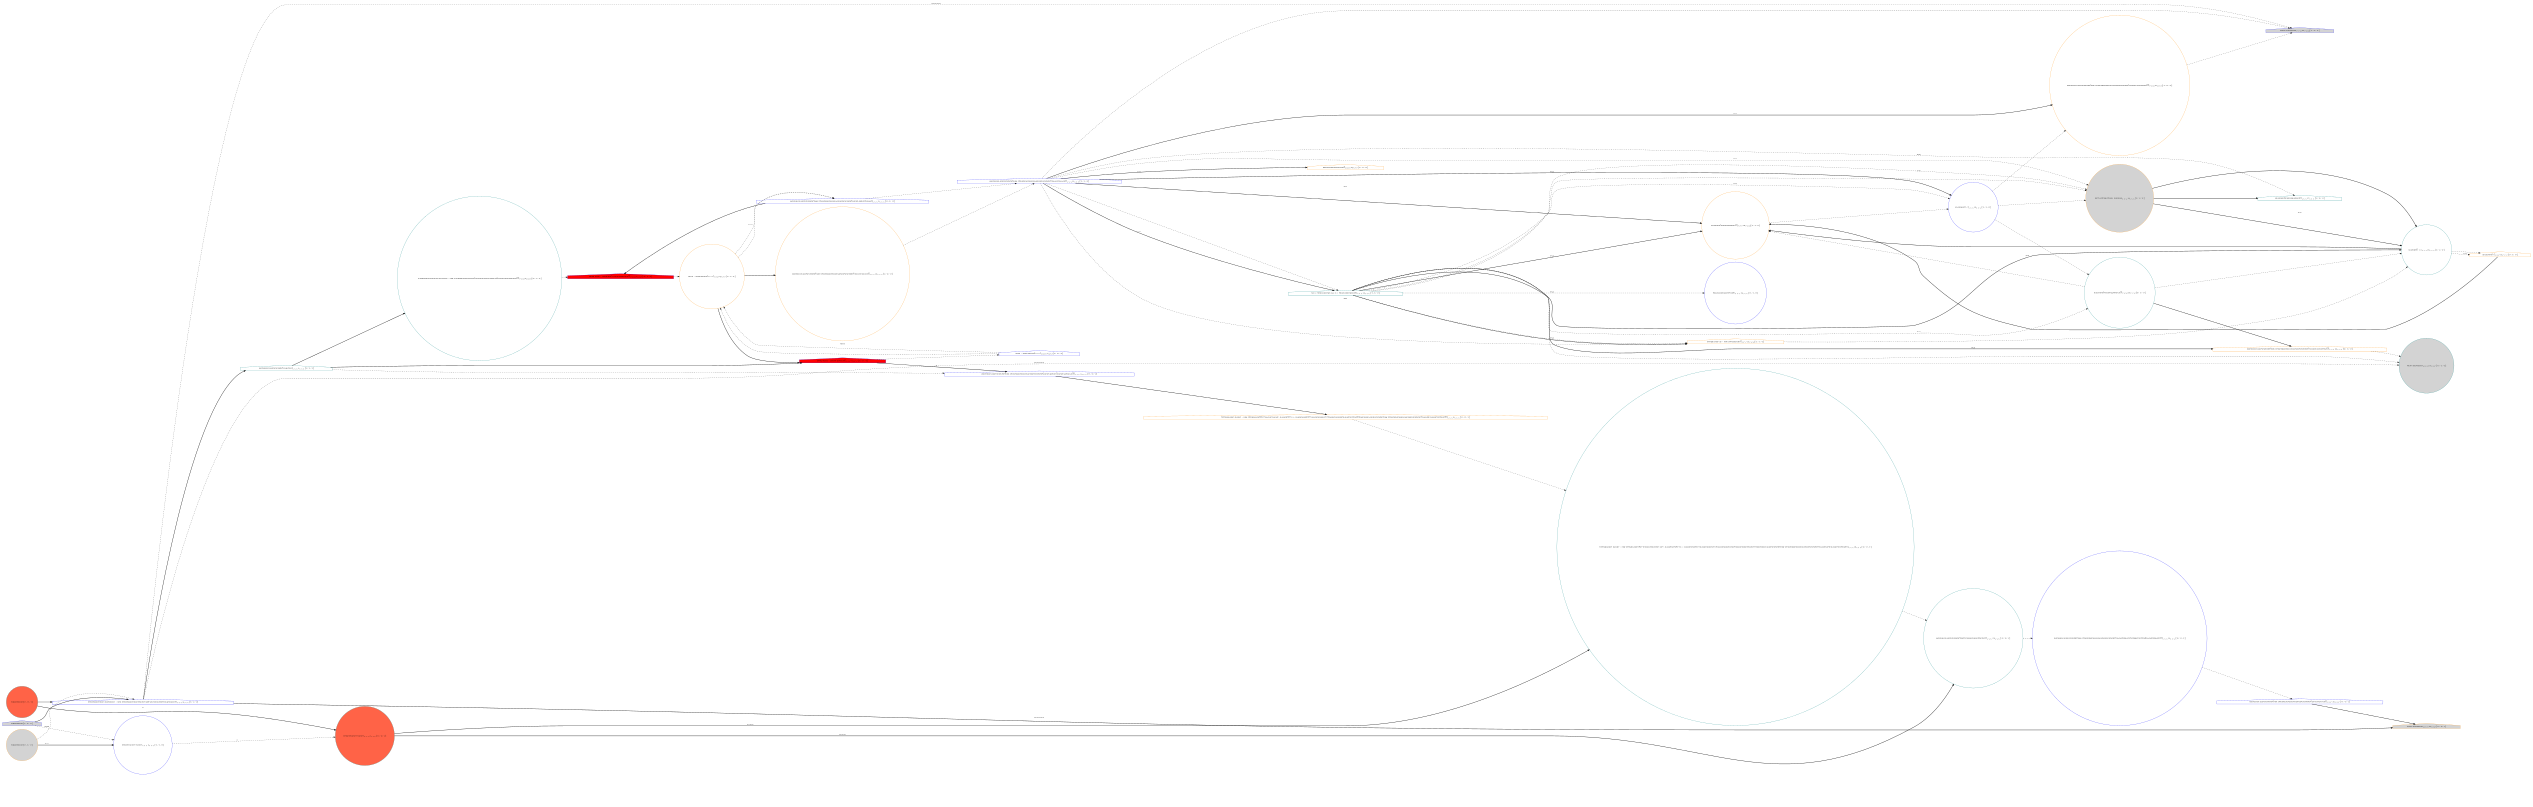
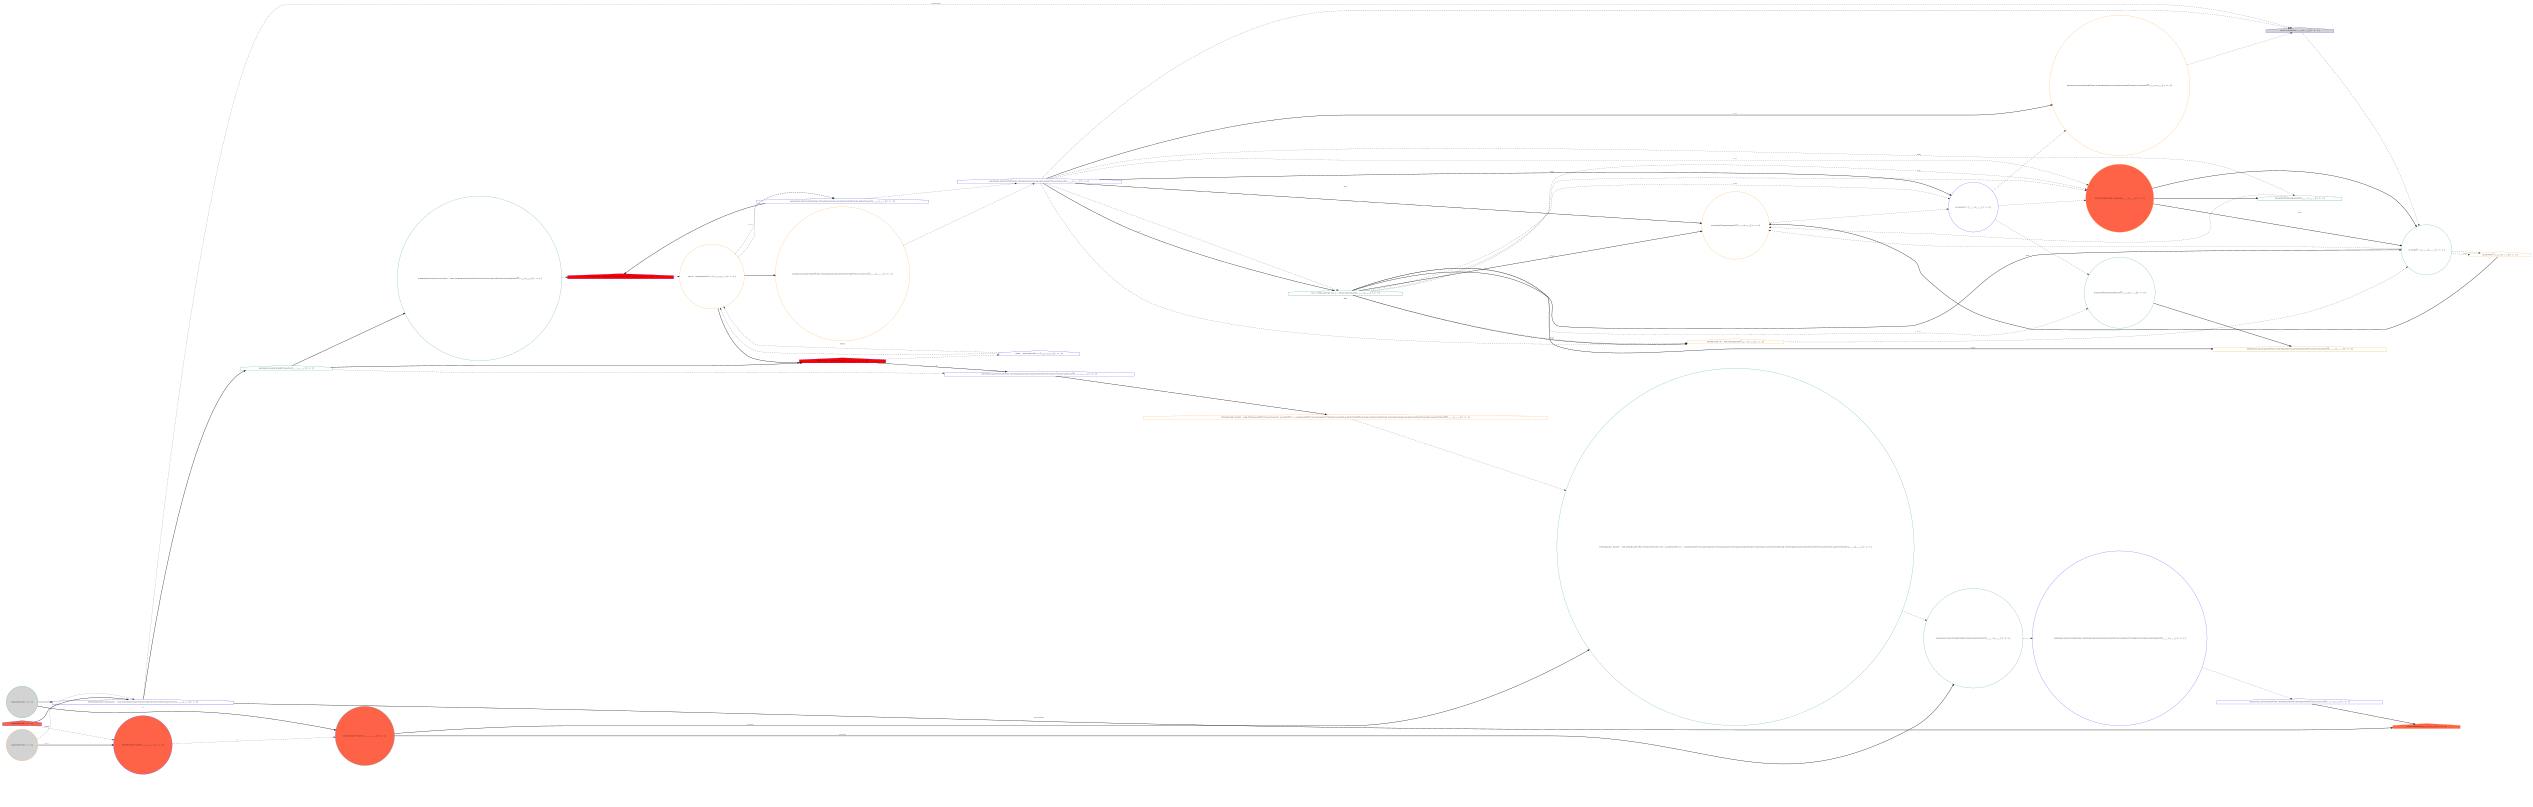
node "fieldMappings.entrySet()@@@13@@@['1', '0', '0']": removed
node "Entry<String,String> mapping@@@14@@@['1', '1', '0']": fillcolor lightgray -> tomato
edge "sb.length() > 0@@@15@@@['1', '1', '0']" -> "sb.append(mapping.getKey())@@@18@@@['1', '1', '0']": style bold -> dashed
edge "sb.append(mapping.getValue())@@@20@@@['0', '1', '0']" -> "sb.append(mapping.getKey())@@@18@@@['1', '1', '0']": now "sb.append(mapping.getKey())@@@17@@@['1', '0', '0']" -> "sb.append(mapping.getKey())@@@18@@@['1', '1', '0']"
edge "sb.append(mapping.getValue())@@@20@@@['0', '1', '0']" -> "sb.length() > 0@@@15@@@['1', '1', '0']": now "return expression@@@23@@@['1', '0', '0']" -> "sb.length() > 0@@@15@@@['1', '1', '0']"
node "fieldMappings.entrySet()@@@14@@@['0', '1', '0']": removed
node "return expression@@@24@@@['0', '1', '0']": removed
node "toExpression['0', '0', '1']": fillcolor tomato -> lightgray
node "toExpression['1', '0', '0']": fillcolor lightgray -> tomato
node "return expression@@@33@@@['0', '0', '1']": fillcolor lightgray -> tomato
node "StreamFactory factory@@@2@@@['1', '1', '0']": fillcolor white -> tomato
